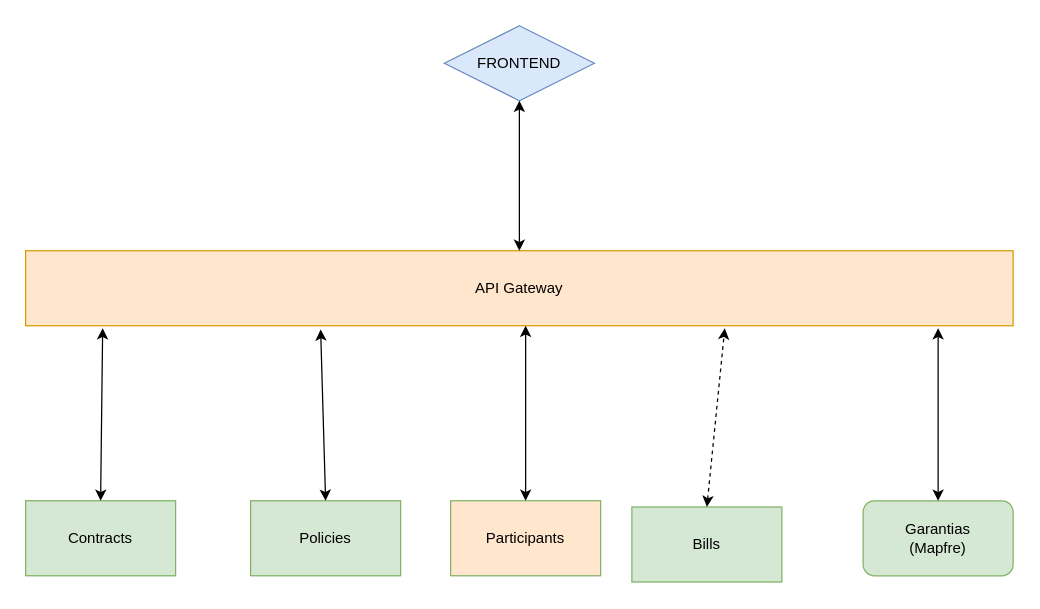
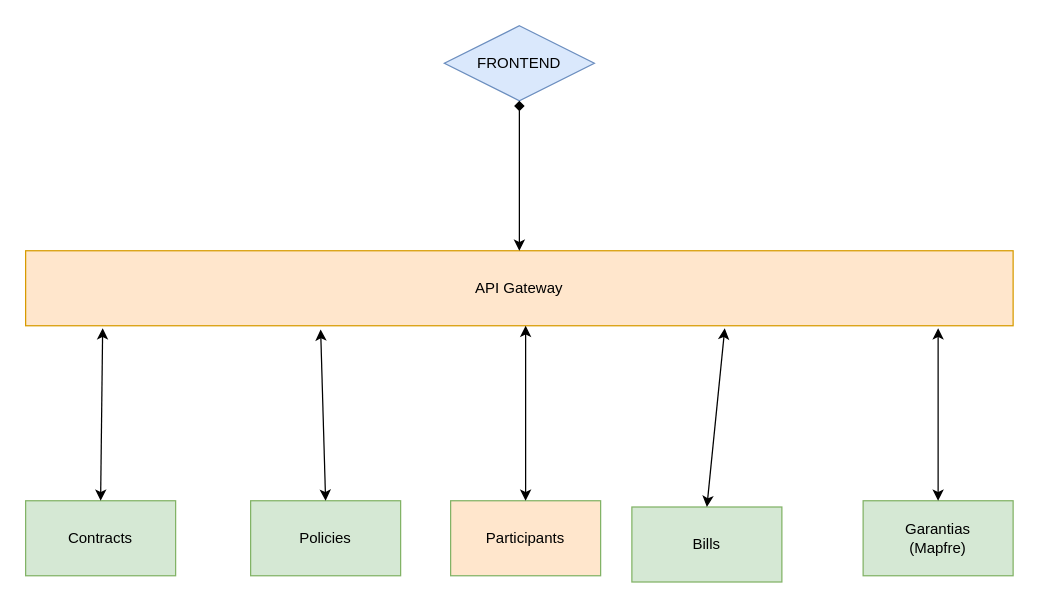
edge "FRONTEND" -- "API Gateway": arrowhead classic -> diamond
edge "API Gateway" -- "Bills": style dashed -> solid
node "Garantias (Mapfre)": shape rounded rectangle -> rectangle
